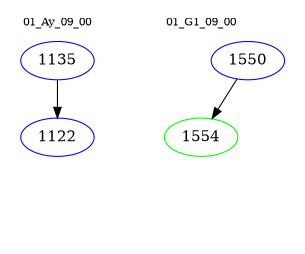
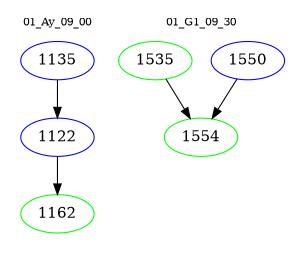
cluster "01_G1_09_00": label "01_G1_09_00" -> "01_G1_09_30"
node "1535": added
node "1162": added
